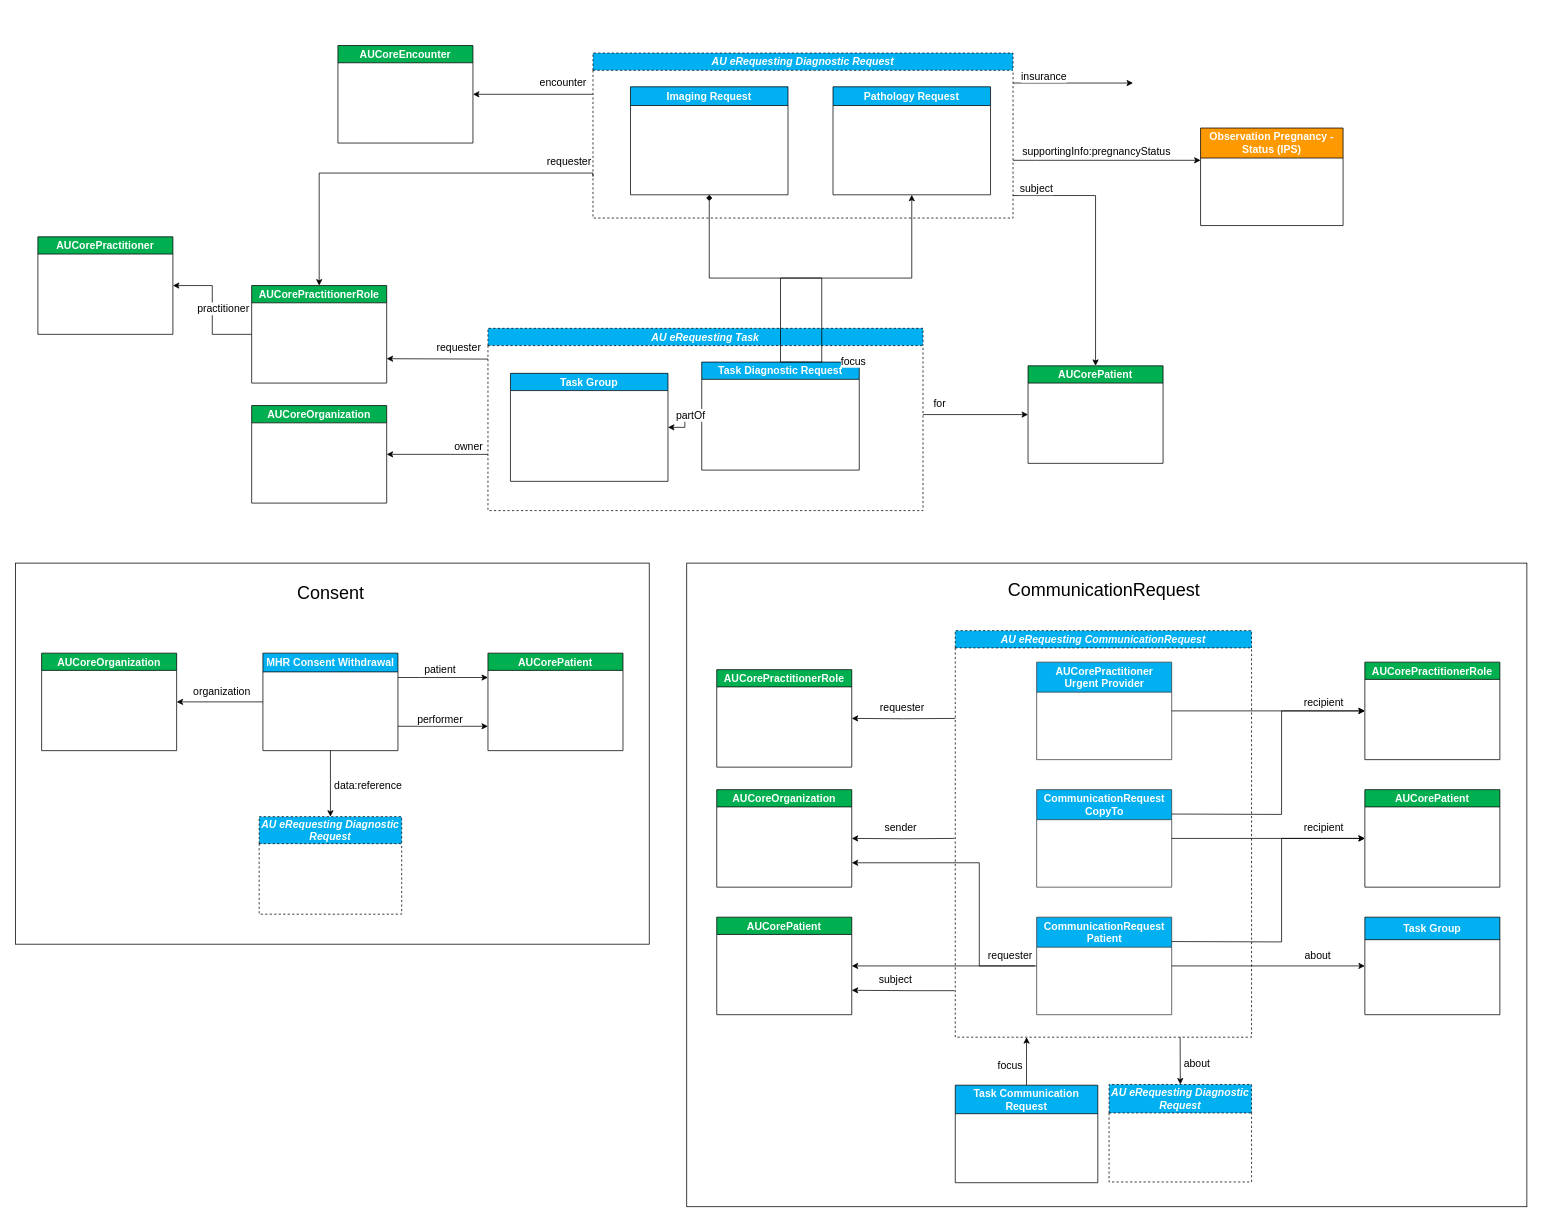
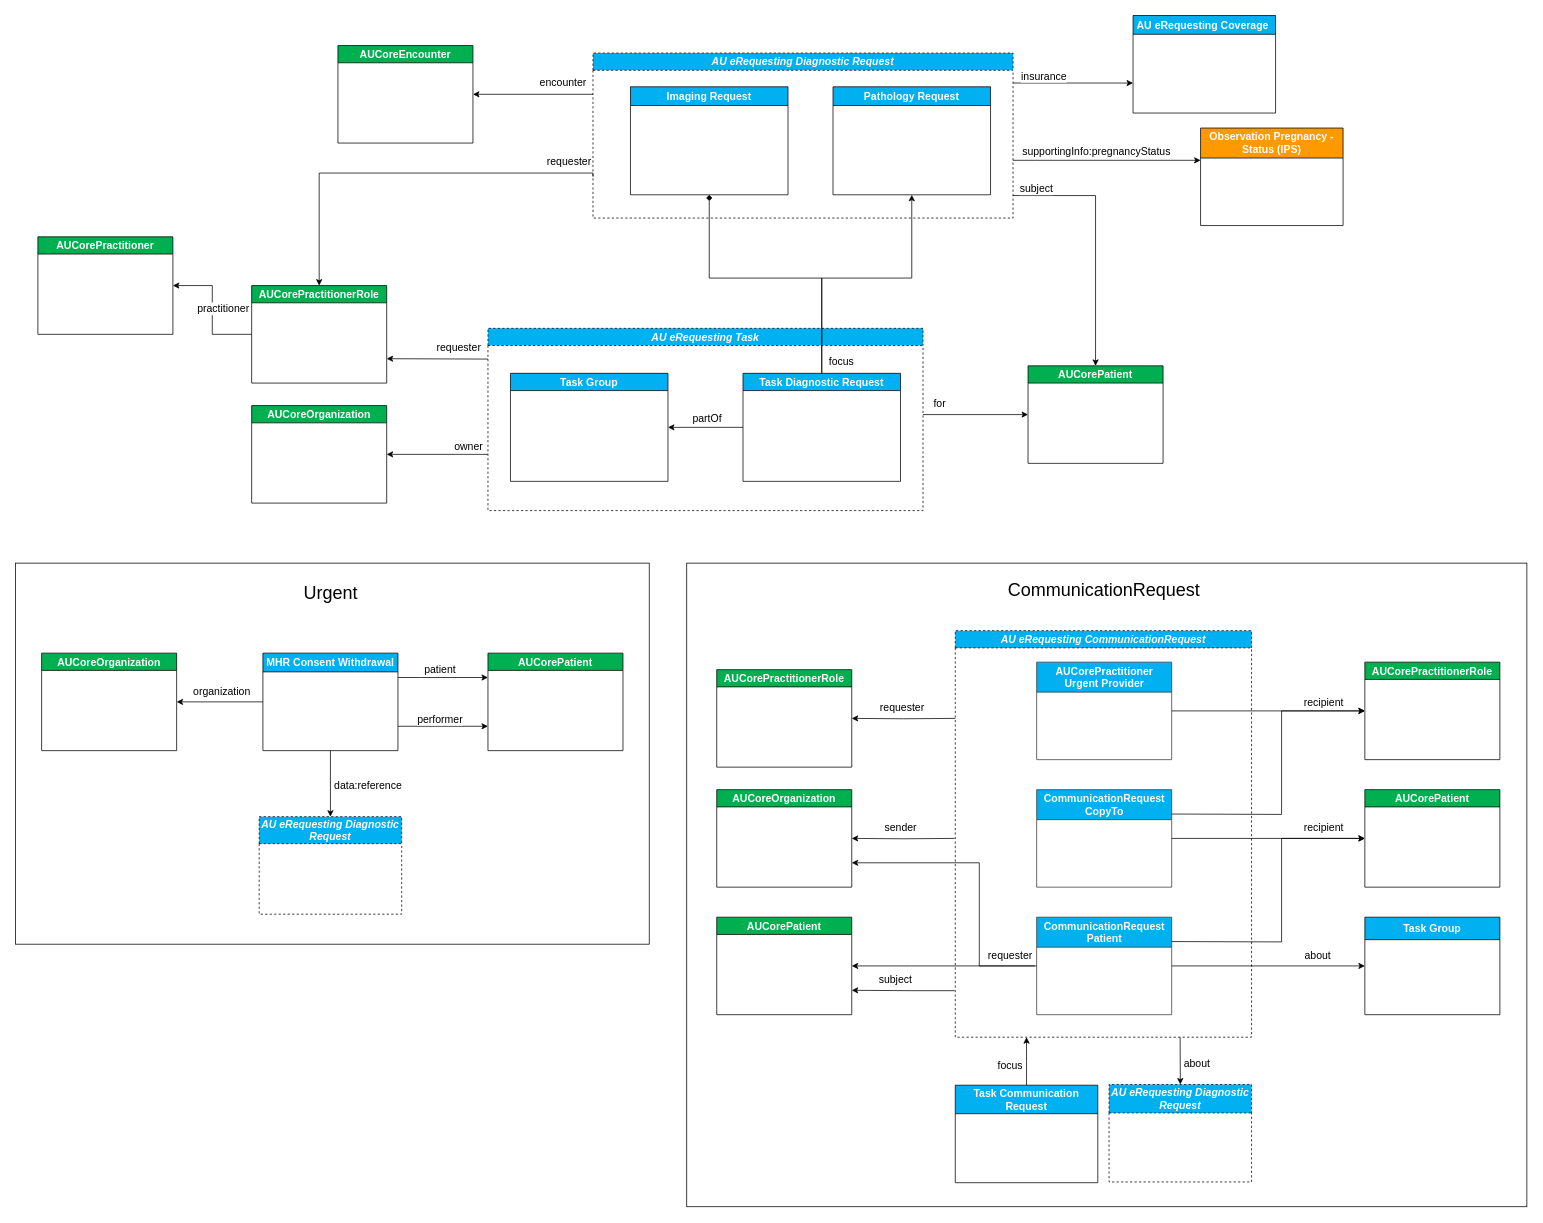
node "AU eRequesting Coverage": added
node "Task Diagnostic Request": moved (780, 416) -> (822, 427)
node "Consent": label "Consent" -> "Urgent"
